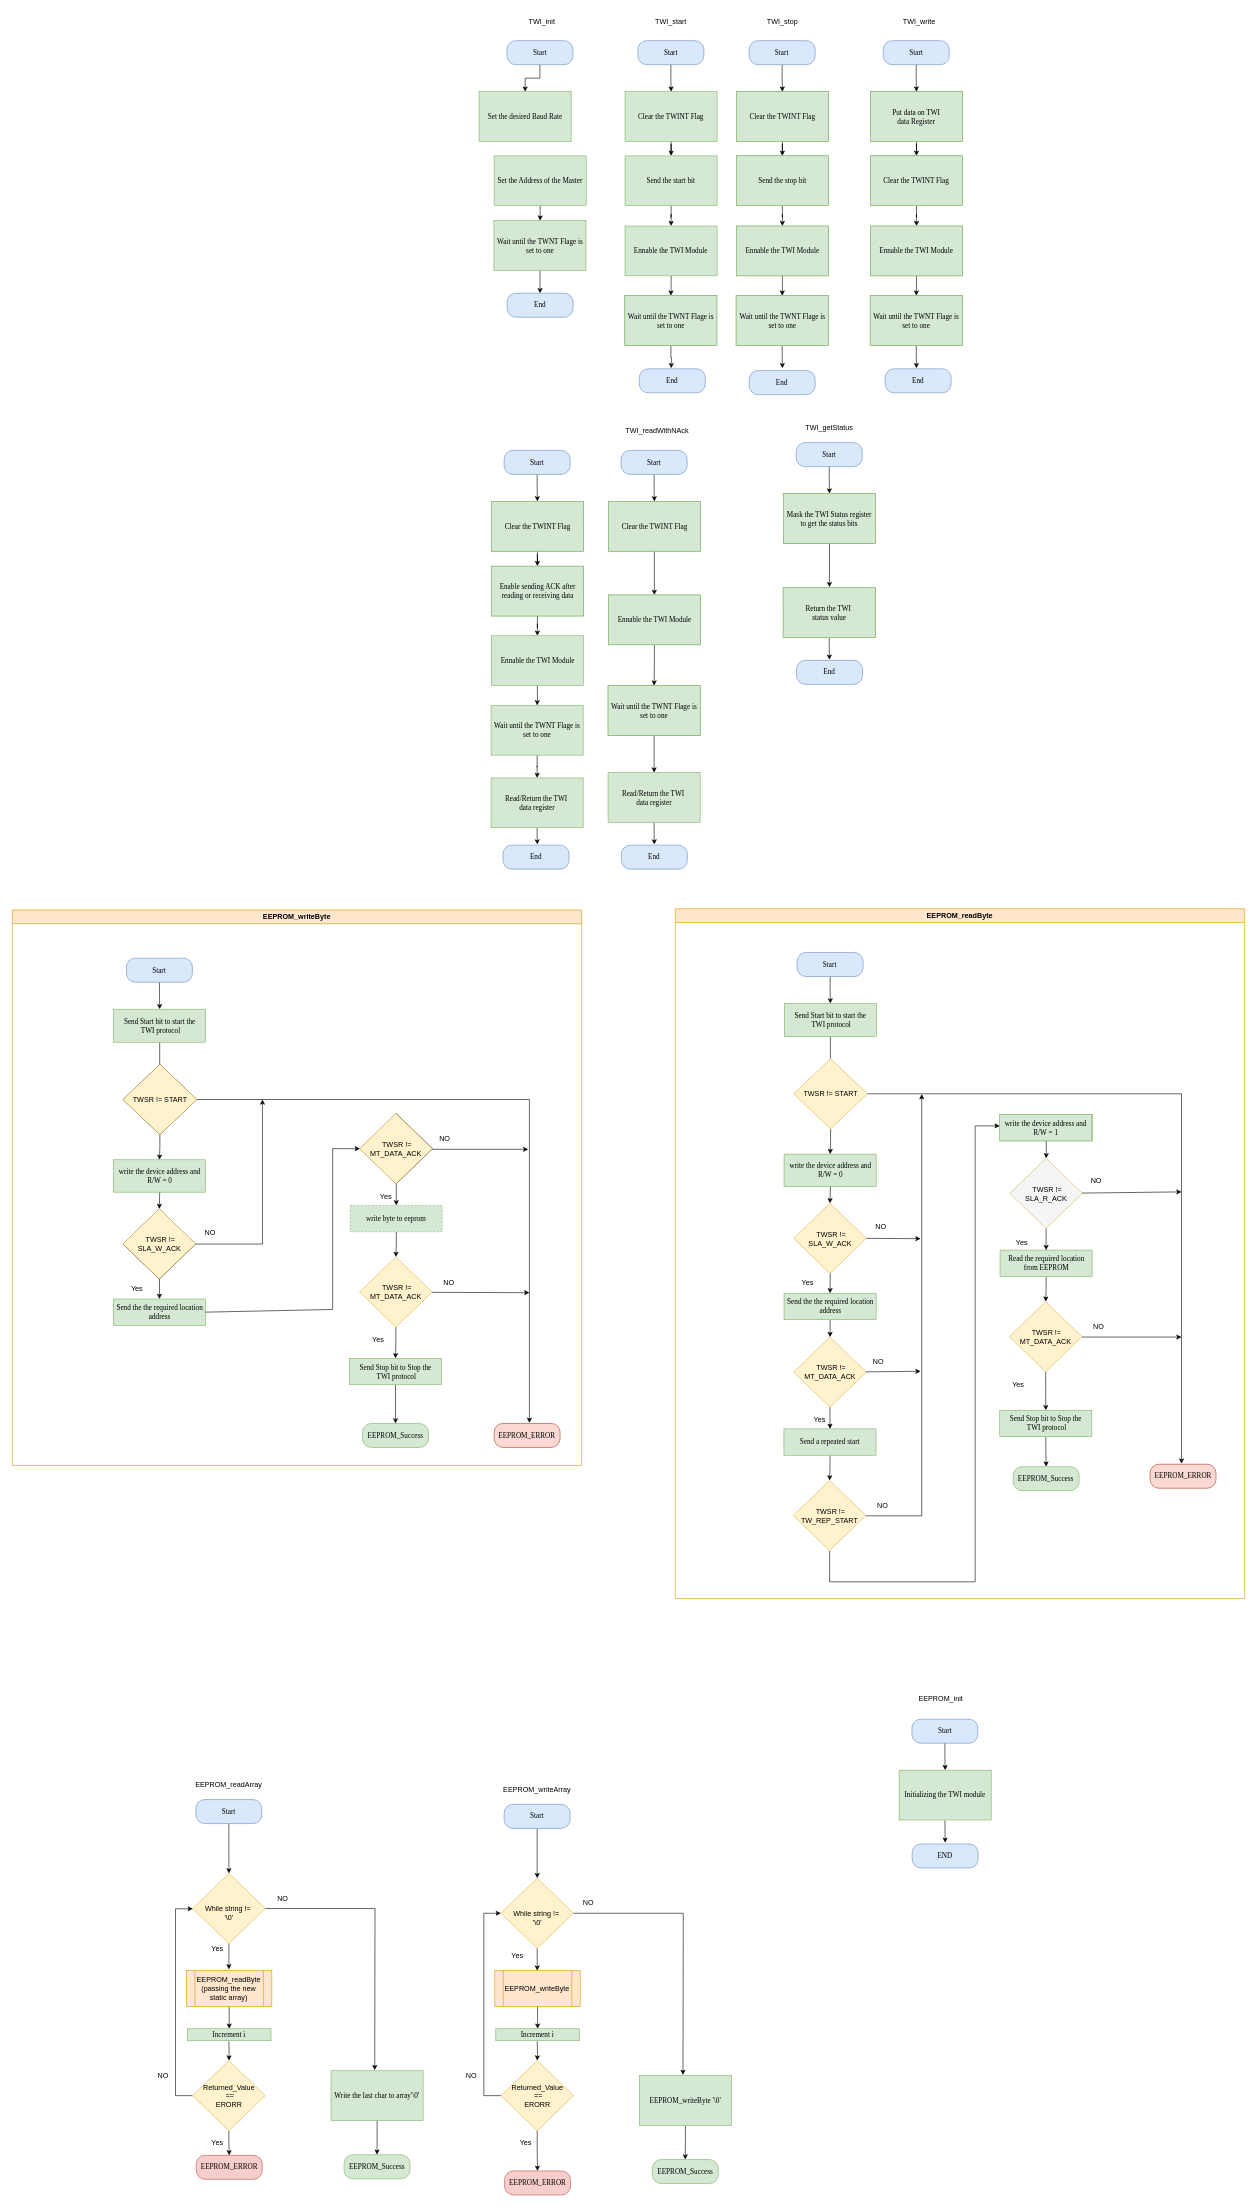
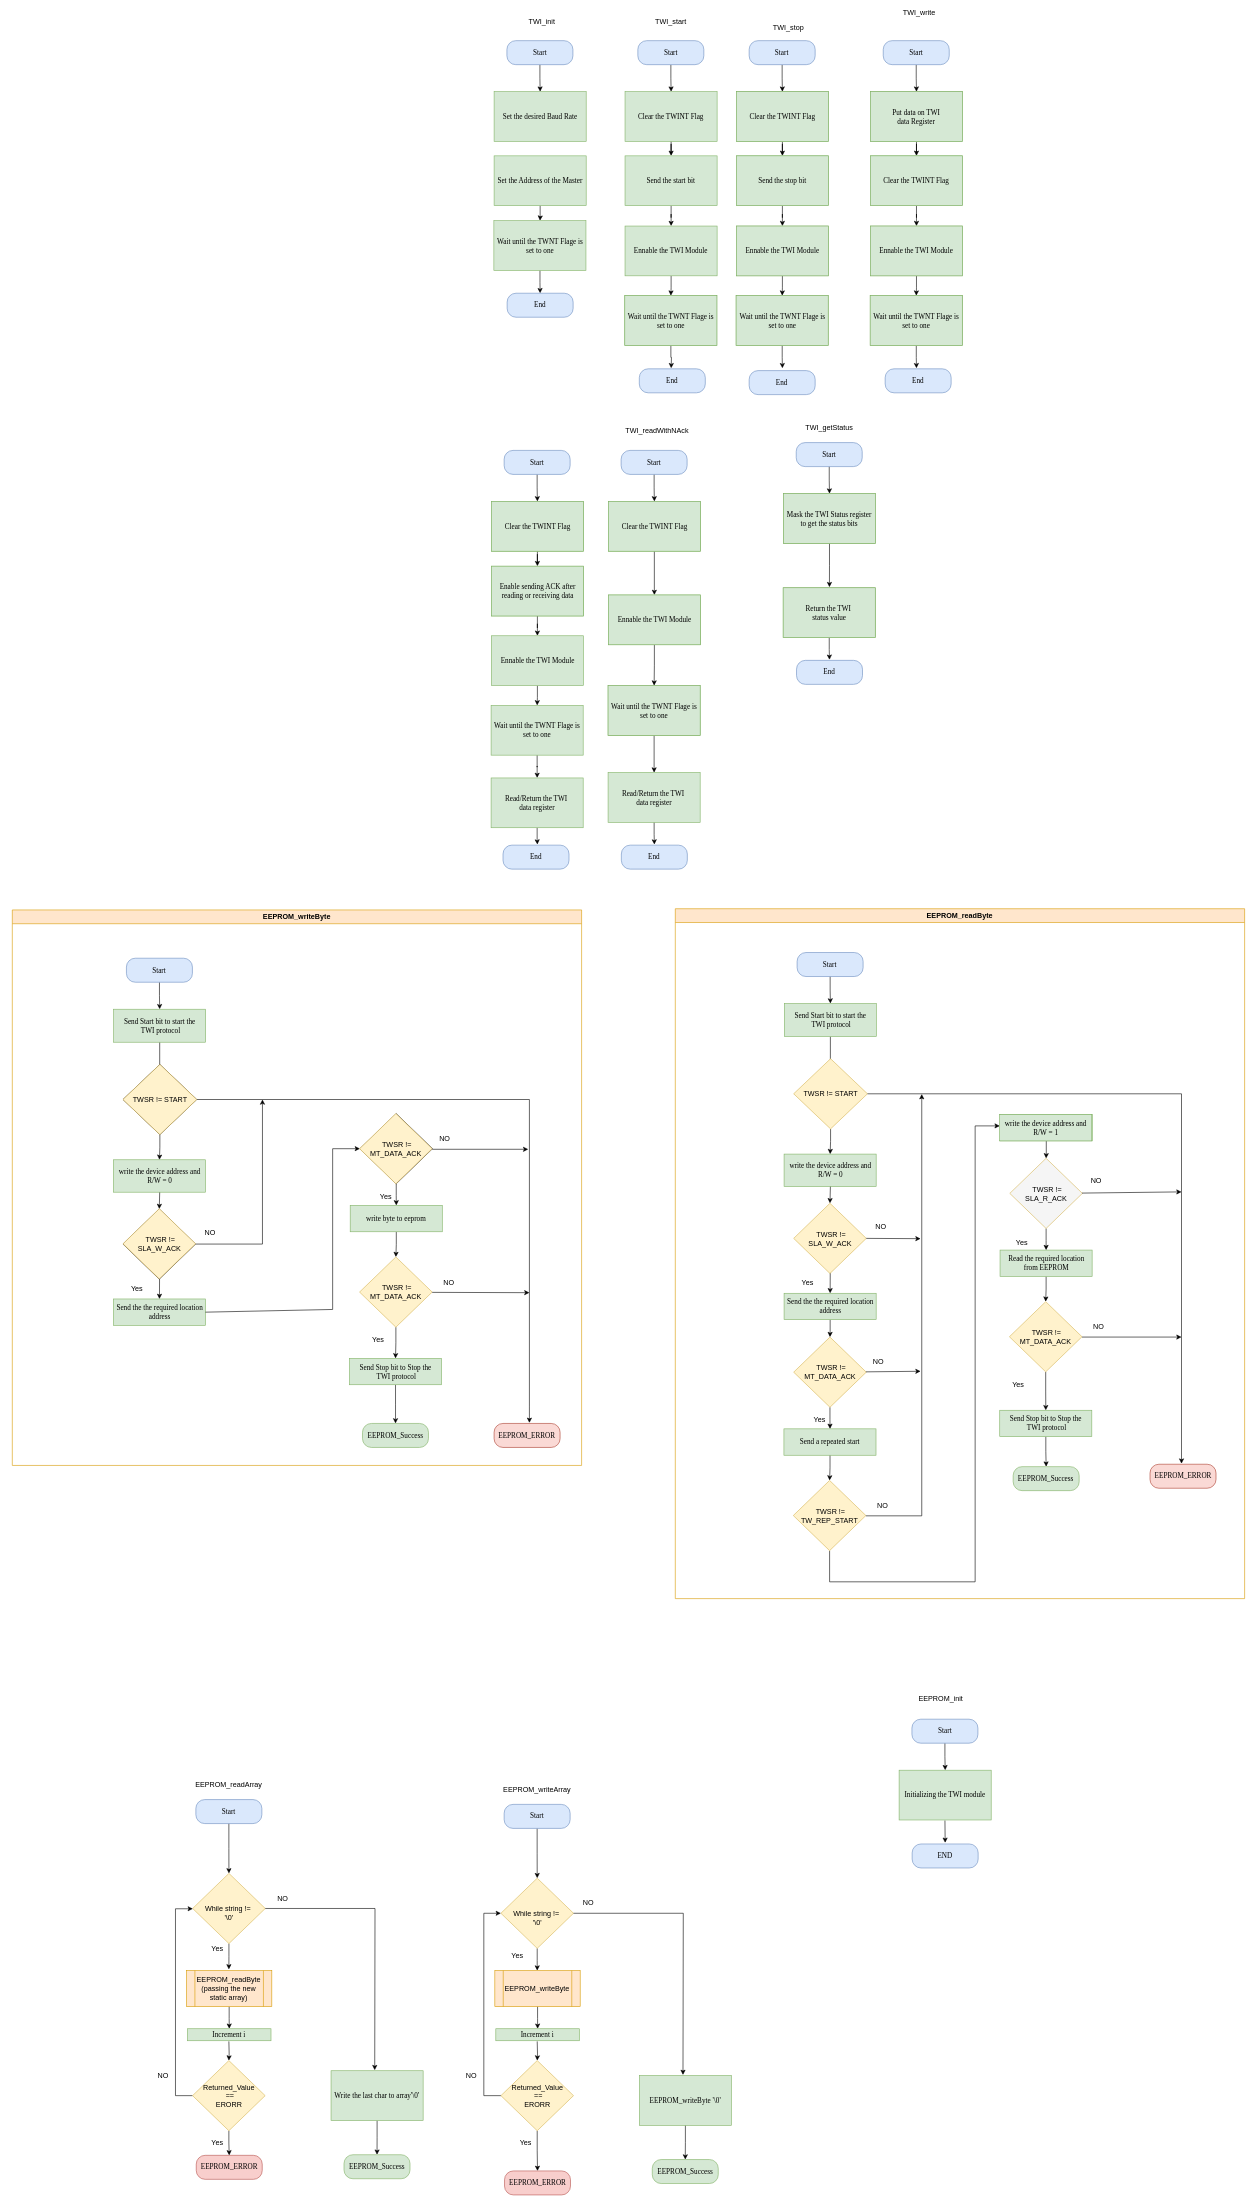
node "TWI_stop": moved (782, 21) -> (788, 27)
node "TWI_write": moved (920, 21) -> (920, 12)
node "Set the desired Baud Rate": moved (525, 116) -> (540, 116)
node "write byte to eeprom": style dashed -> solid
